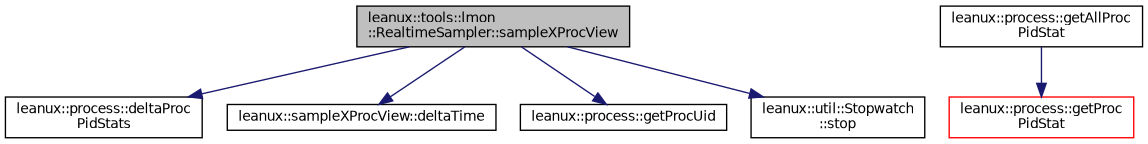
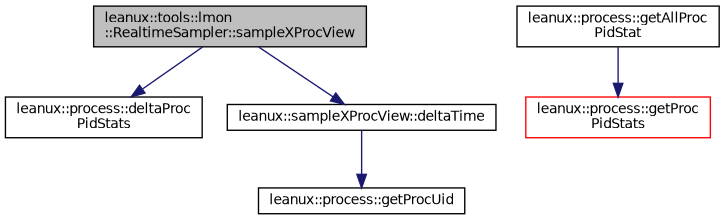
edge "leanux::tools::lmon ::RealtimeSampler::sampleXProcView" -> "leanux::process::getProcUid": now "leanux::sampleXProcView::deltaTime" -> "leanux::process::getProcUid"
node "leanux::util::Stopwatch ::stop": removed
node "leanux::process::getProc PidStat": label "leanux::process::getProc PidStat" -> "leanux::process::getProc PidStats"
